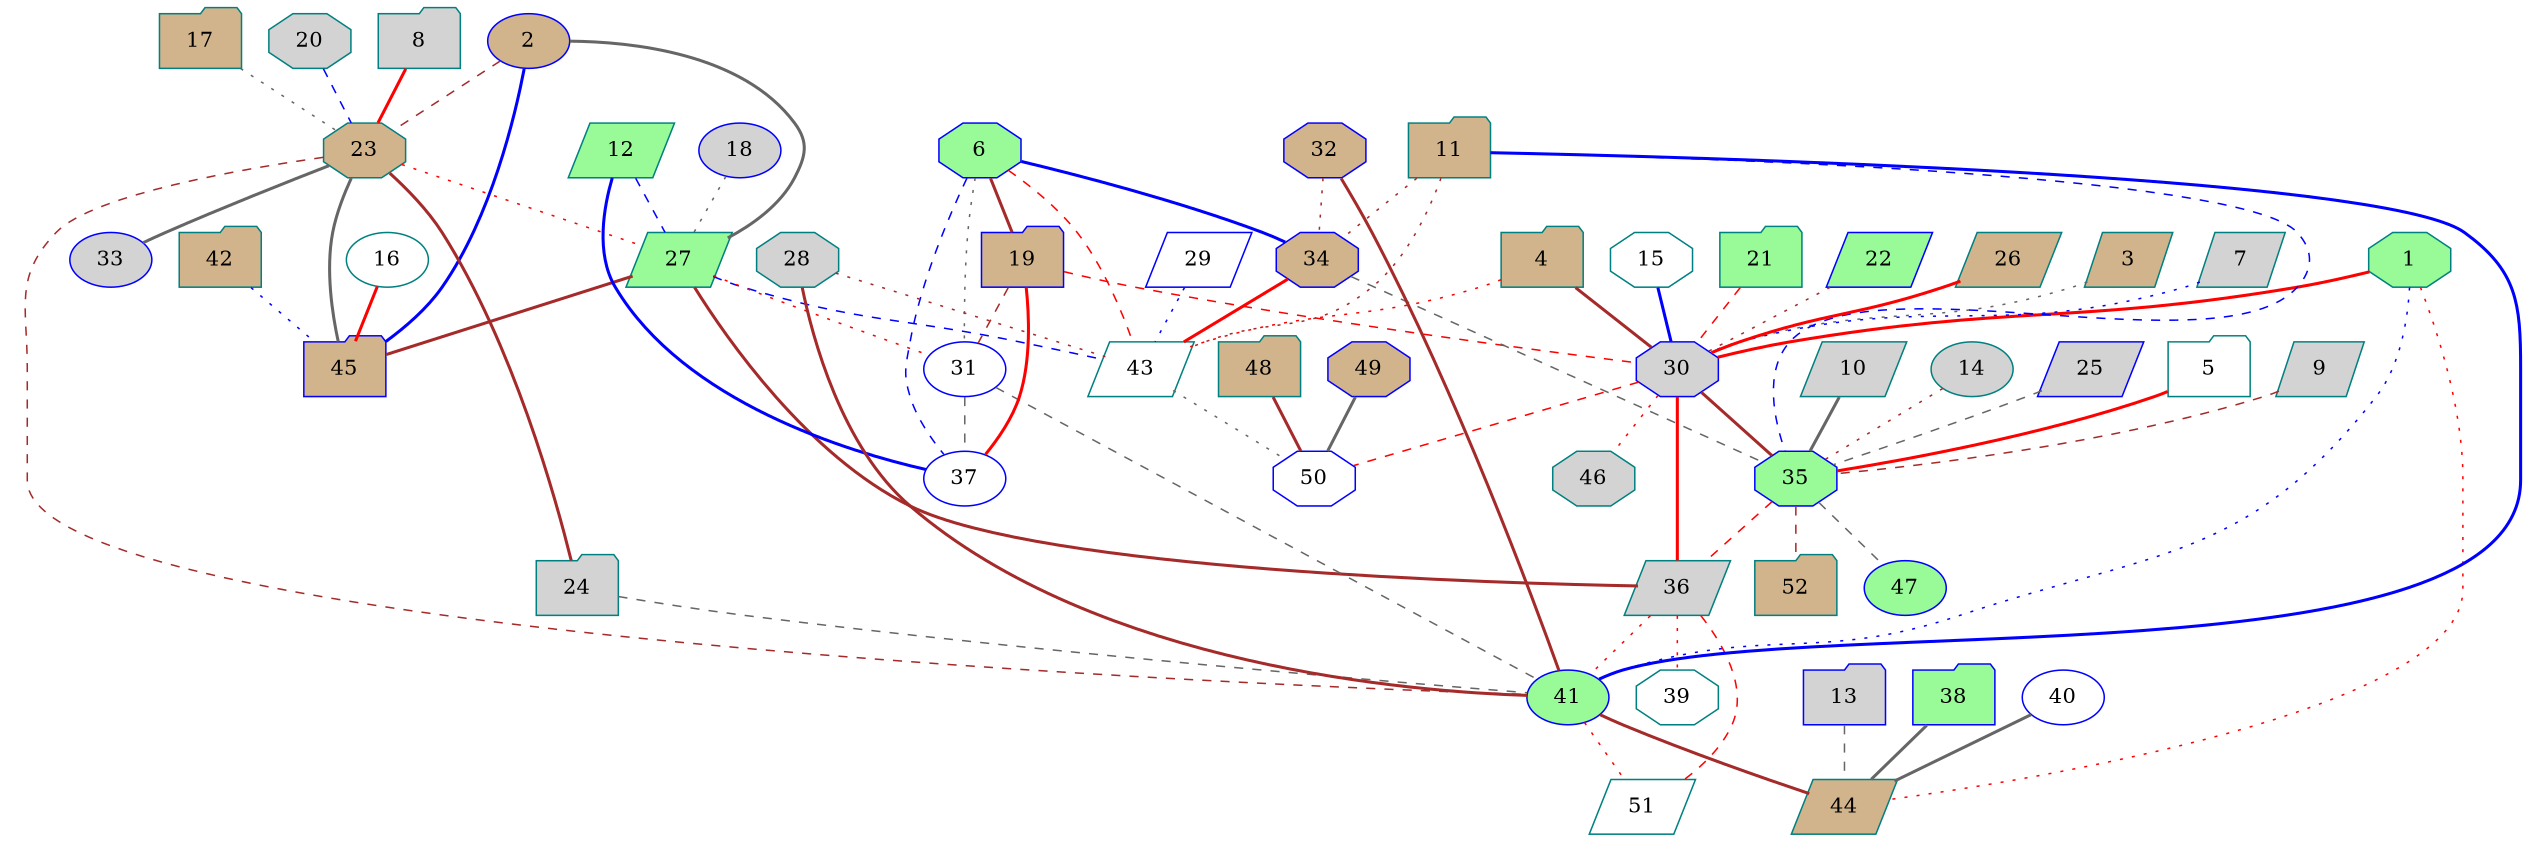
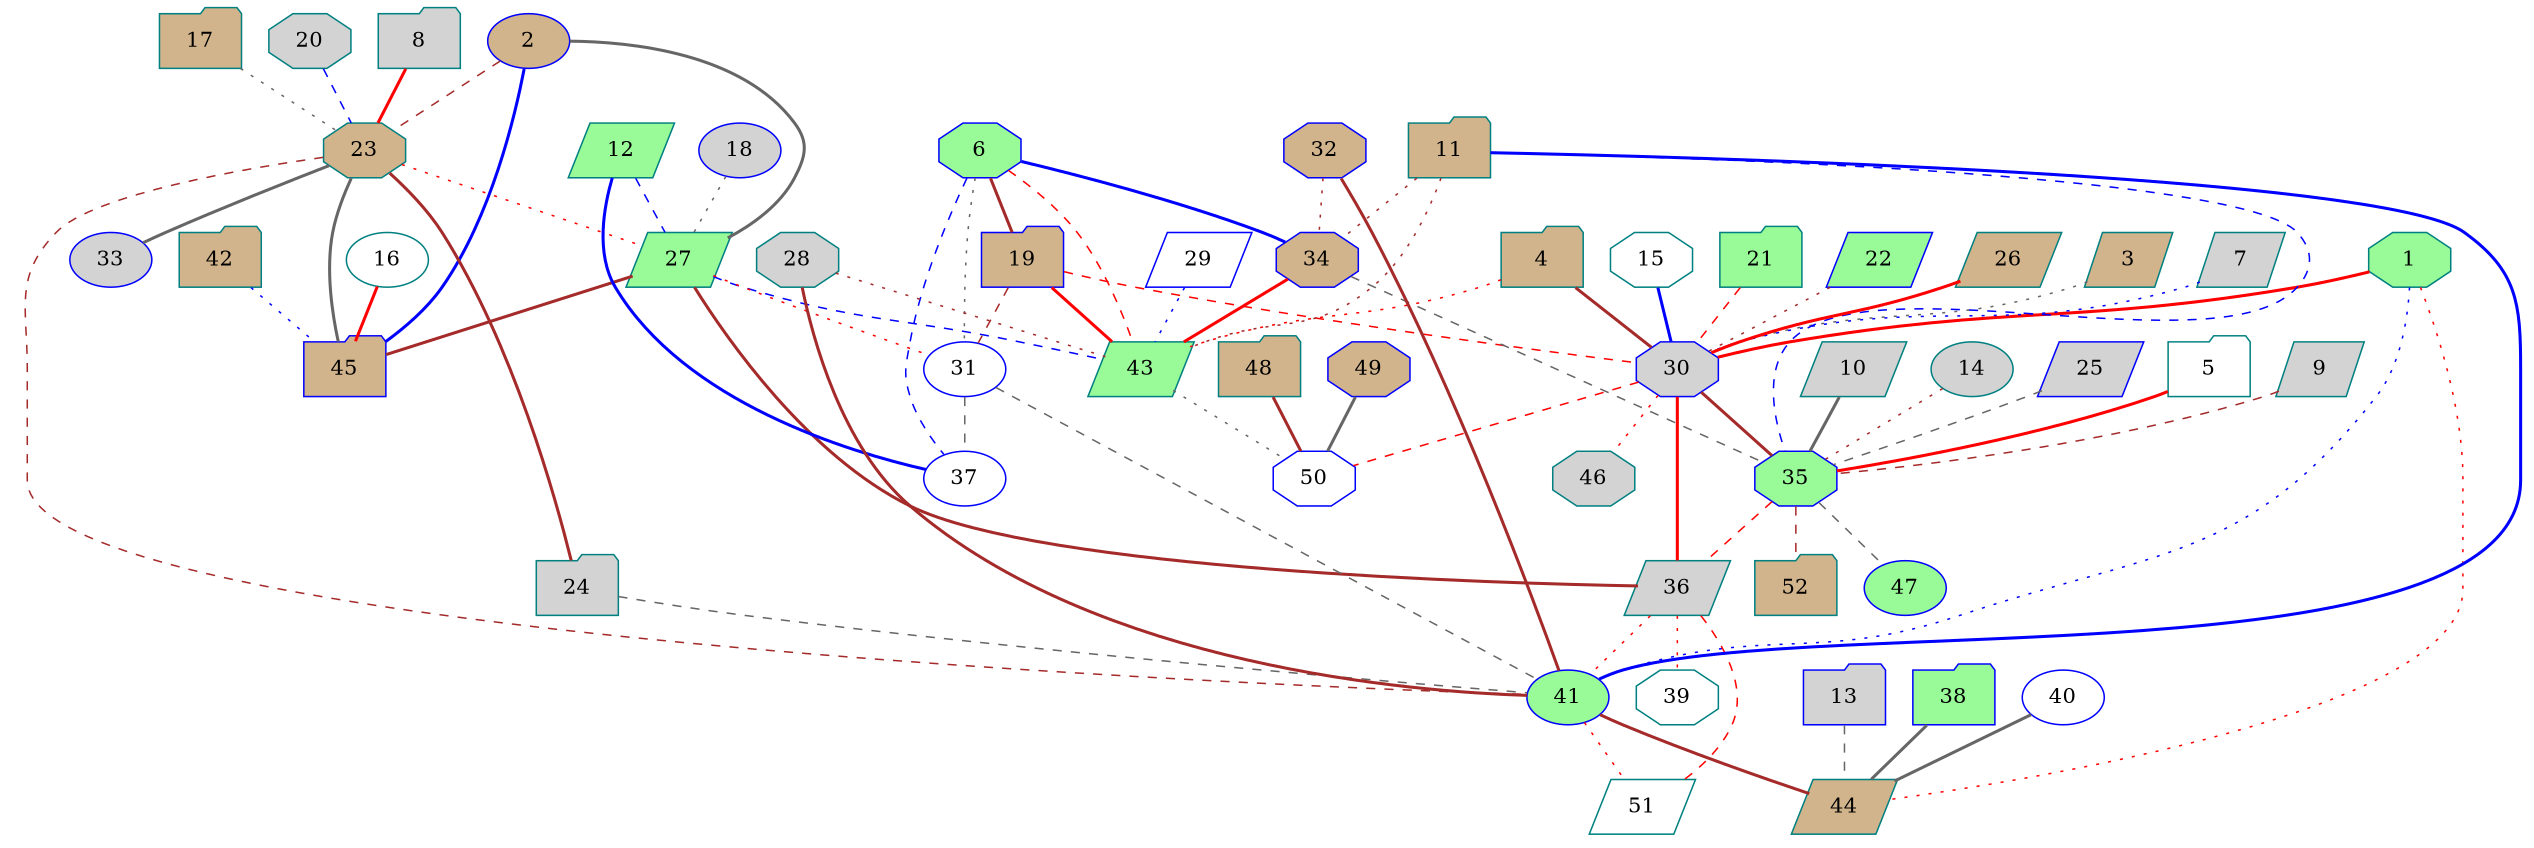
node "43": fillcolor white -> palegreen
edge "19" -- "37": now "19" -- "43"
